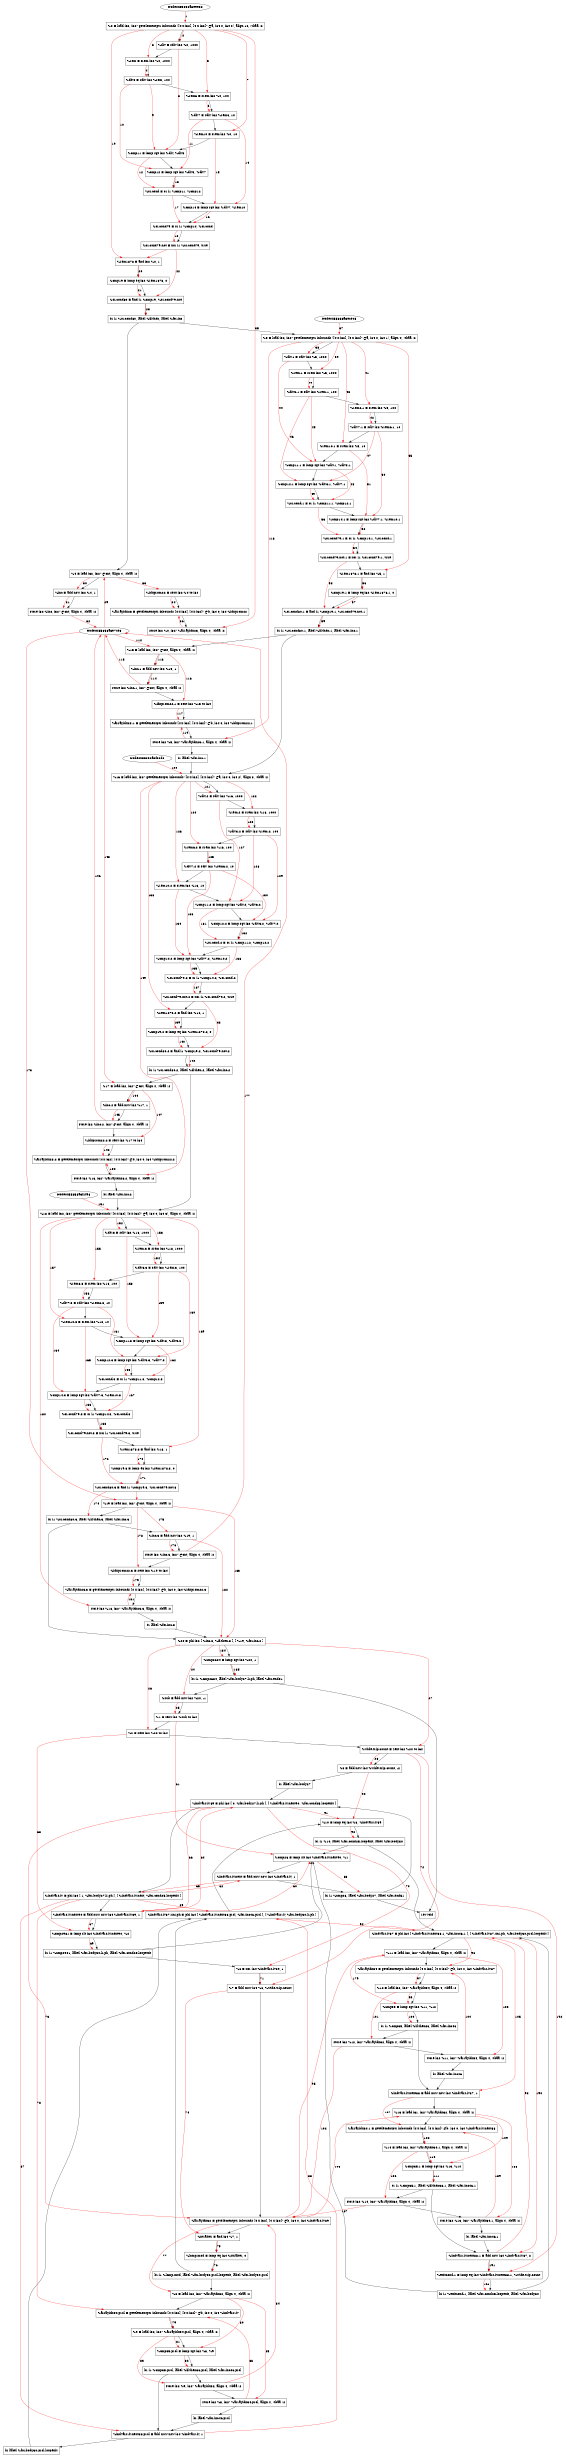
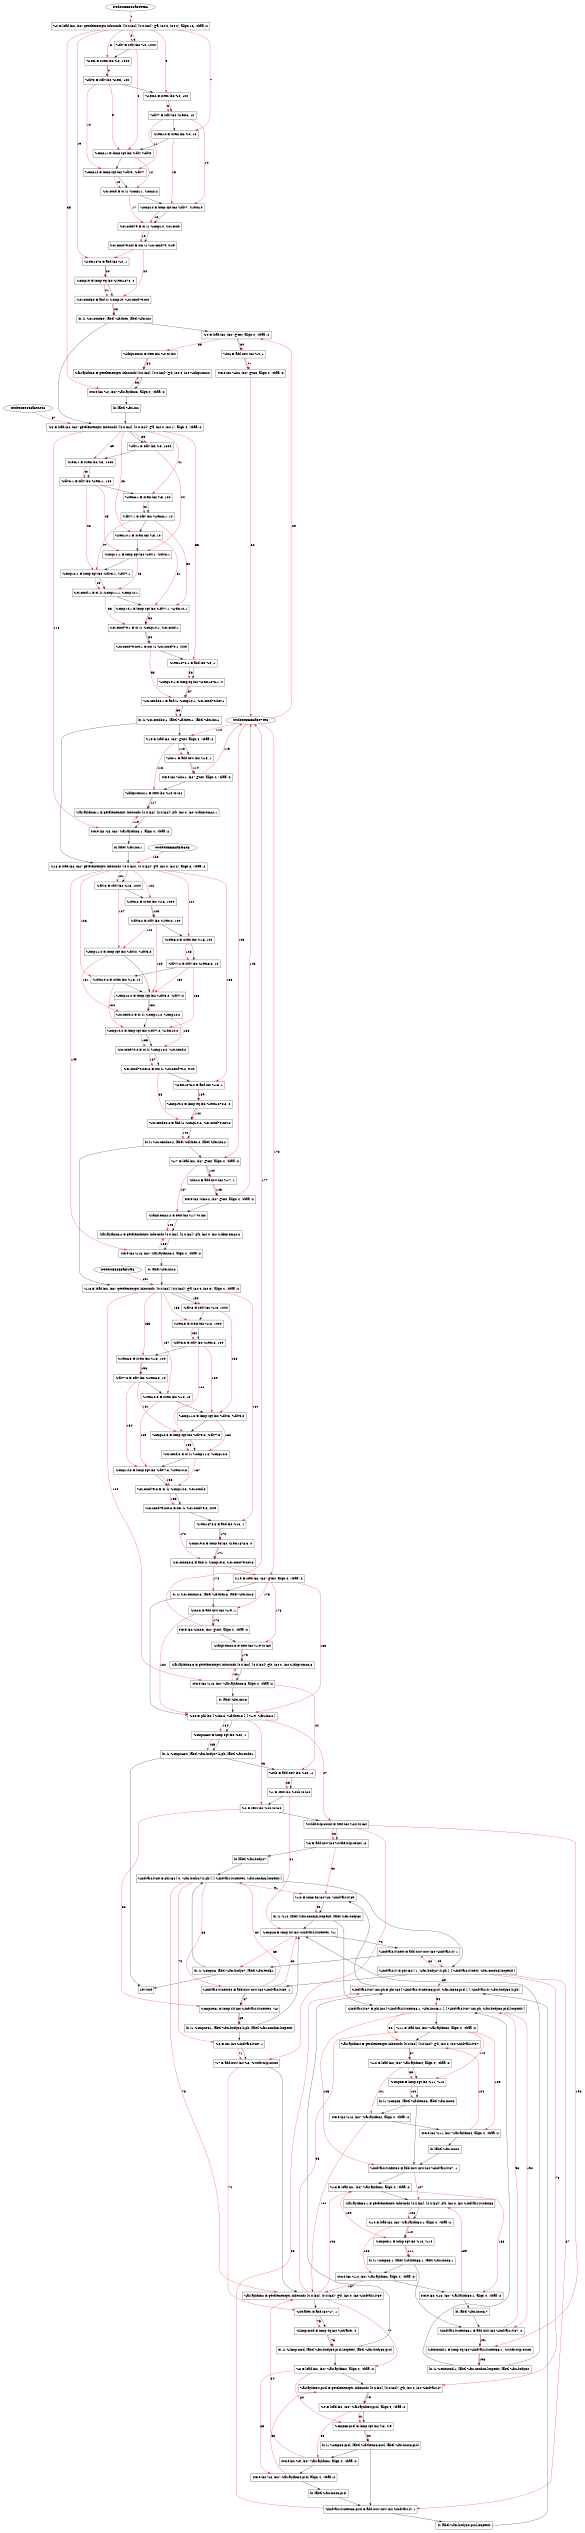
node "br label %for.inc": added
edge "%rem10.2 = srem i32 %16, 10" -> "%cmp11.2 = icmp sgt i32 %div.2, %div3.2": now "%rem10.2 = srem i32 %16, 10" -> "%cmp12.2 = icmp sgt i32 %div3.2, %div7.2"
node "br i1 %or.cond80.2, label %if.then.2, label %for.inc.2": label "br i1 %or.cond80.2, label %if.then.2, label %for.inc.2" -> "br i1 %or.cond80.2, label %if.then.4, label %for.inc.2"
edge "%20 = phi i32 [ %inc.3, %if.then.3 ], [ %19, %for.inc.2 ]" -> "%sub = add nsw i32 %20, -1": now "store i32 %18, i32* %arrayidx23.3, align 4, !tbaa !2" -> "%sub = add nsw i32 %20, -1"
node "br label %for.inc46.1": label "br label %for.inc46.1" -> "br label %for.inc46.7"
